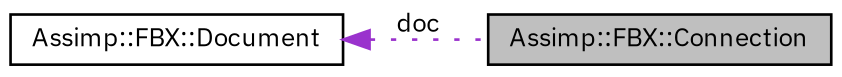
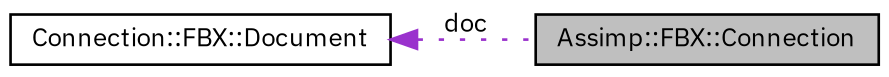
node "Assimp::FBX::Document": label "Assimp::FBX::Document" -> "Connection::FBX::Document"
